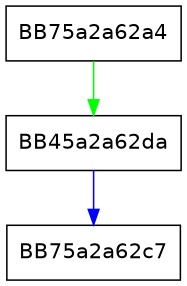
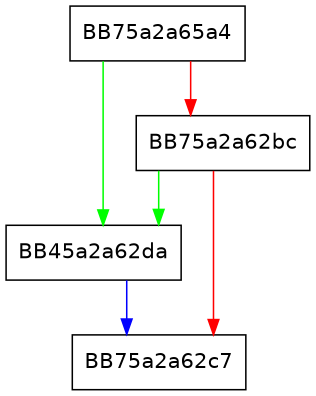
node "BB75a2a62a4": label "BB75a2a62a4" -> "BB75a2a65a4"
node "BB75a2a62bc": added
